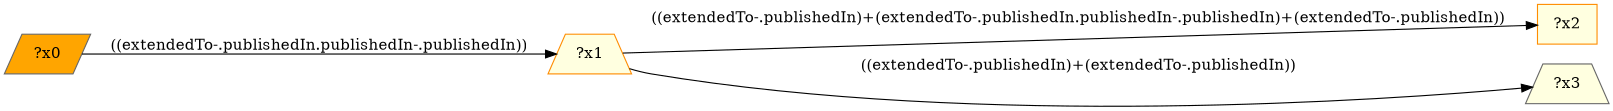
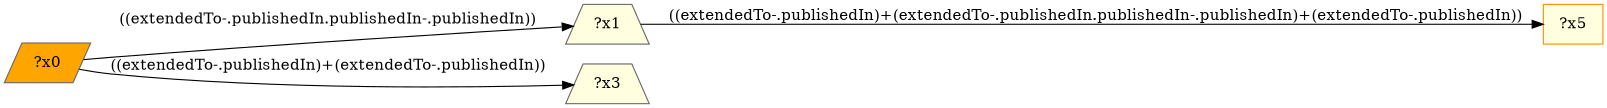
node "?x2": label "?x2" -> "?x5"
node "?x1": color darkorange -> gray40
edge "?x1" -> "?x3": now "?x0" -> "?x3"
